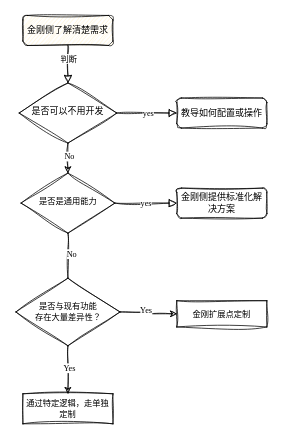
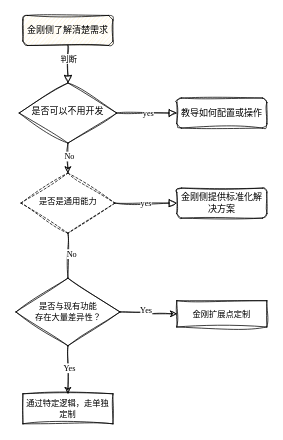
node "是否是通用能力": style solid -> dashed
